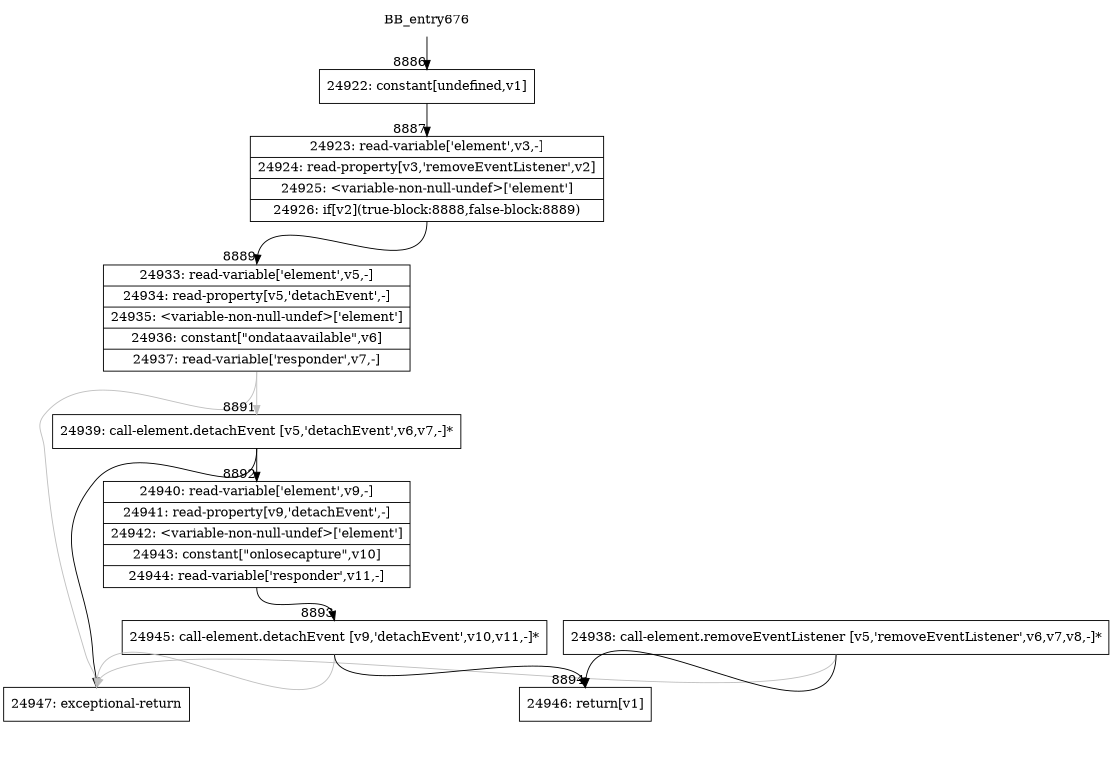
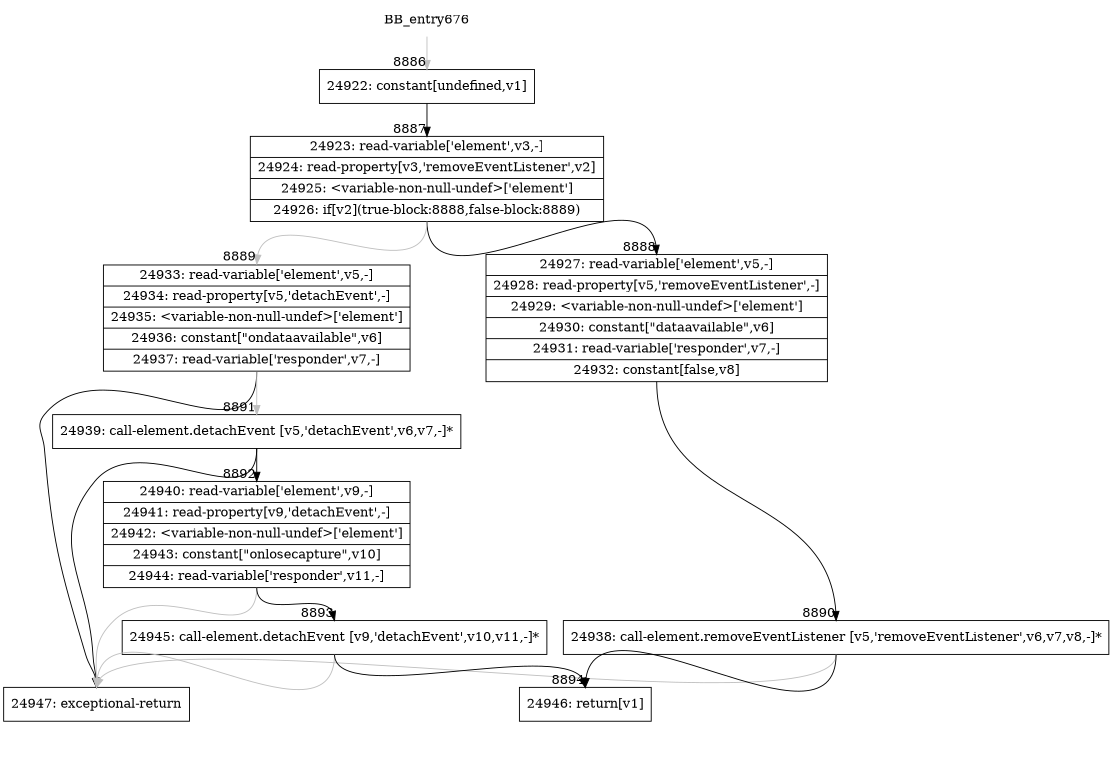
edge "BB_entry676" -> "24922: constant[undefined,v1]": color black -> gray
edge "24923: read-variable['element',v3,-]" -> "24933: read-variable['element',v5,-]": color black -> gray
node "24927: read-variable['element',v5,-]": added
edge "24933: read-variable['element',v5,-]" -> "24947: exceptional-return": color gray -> black
edge "24940: read-variable['element',v9,-]" -> "24947: exceptional-return": added
